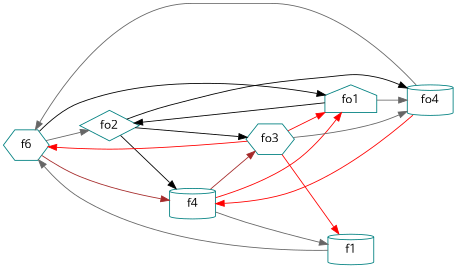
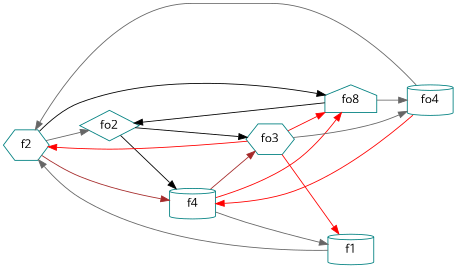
edge "fo2" -> "fo4": removed
node "fo1": label "fo1" -> "fo8"
node "f6": label "f6" -> "f2"
